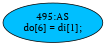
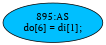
node "495:AS do[6] = di[1];": label "495:AS do[6] = di[1];" -> "895:AS do[6] = di[1];"
